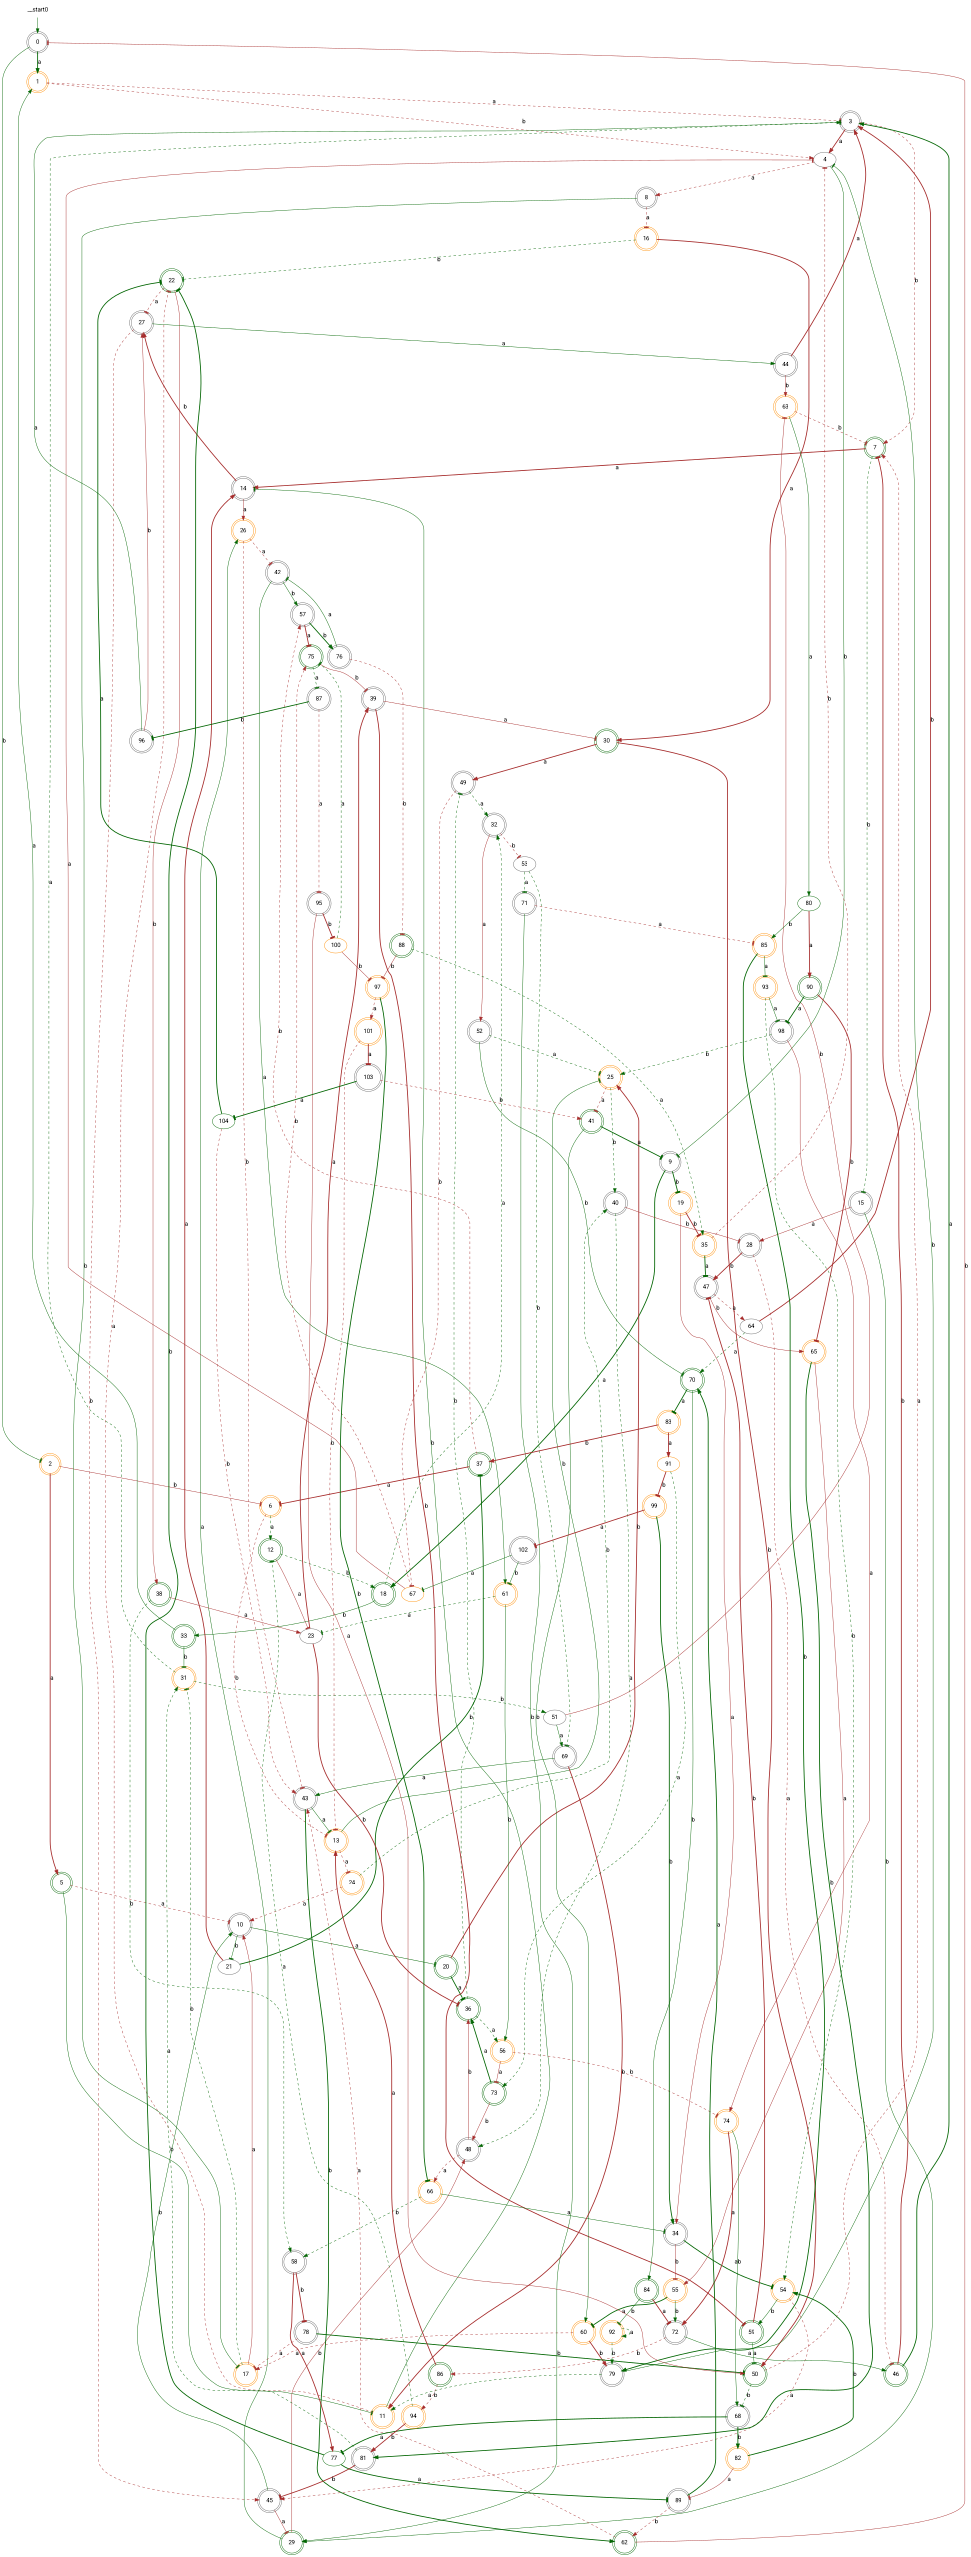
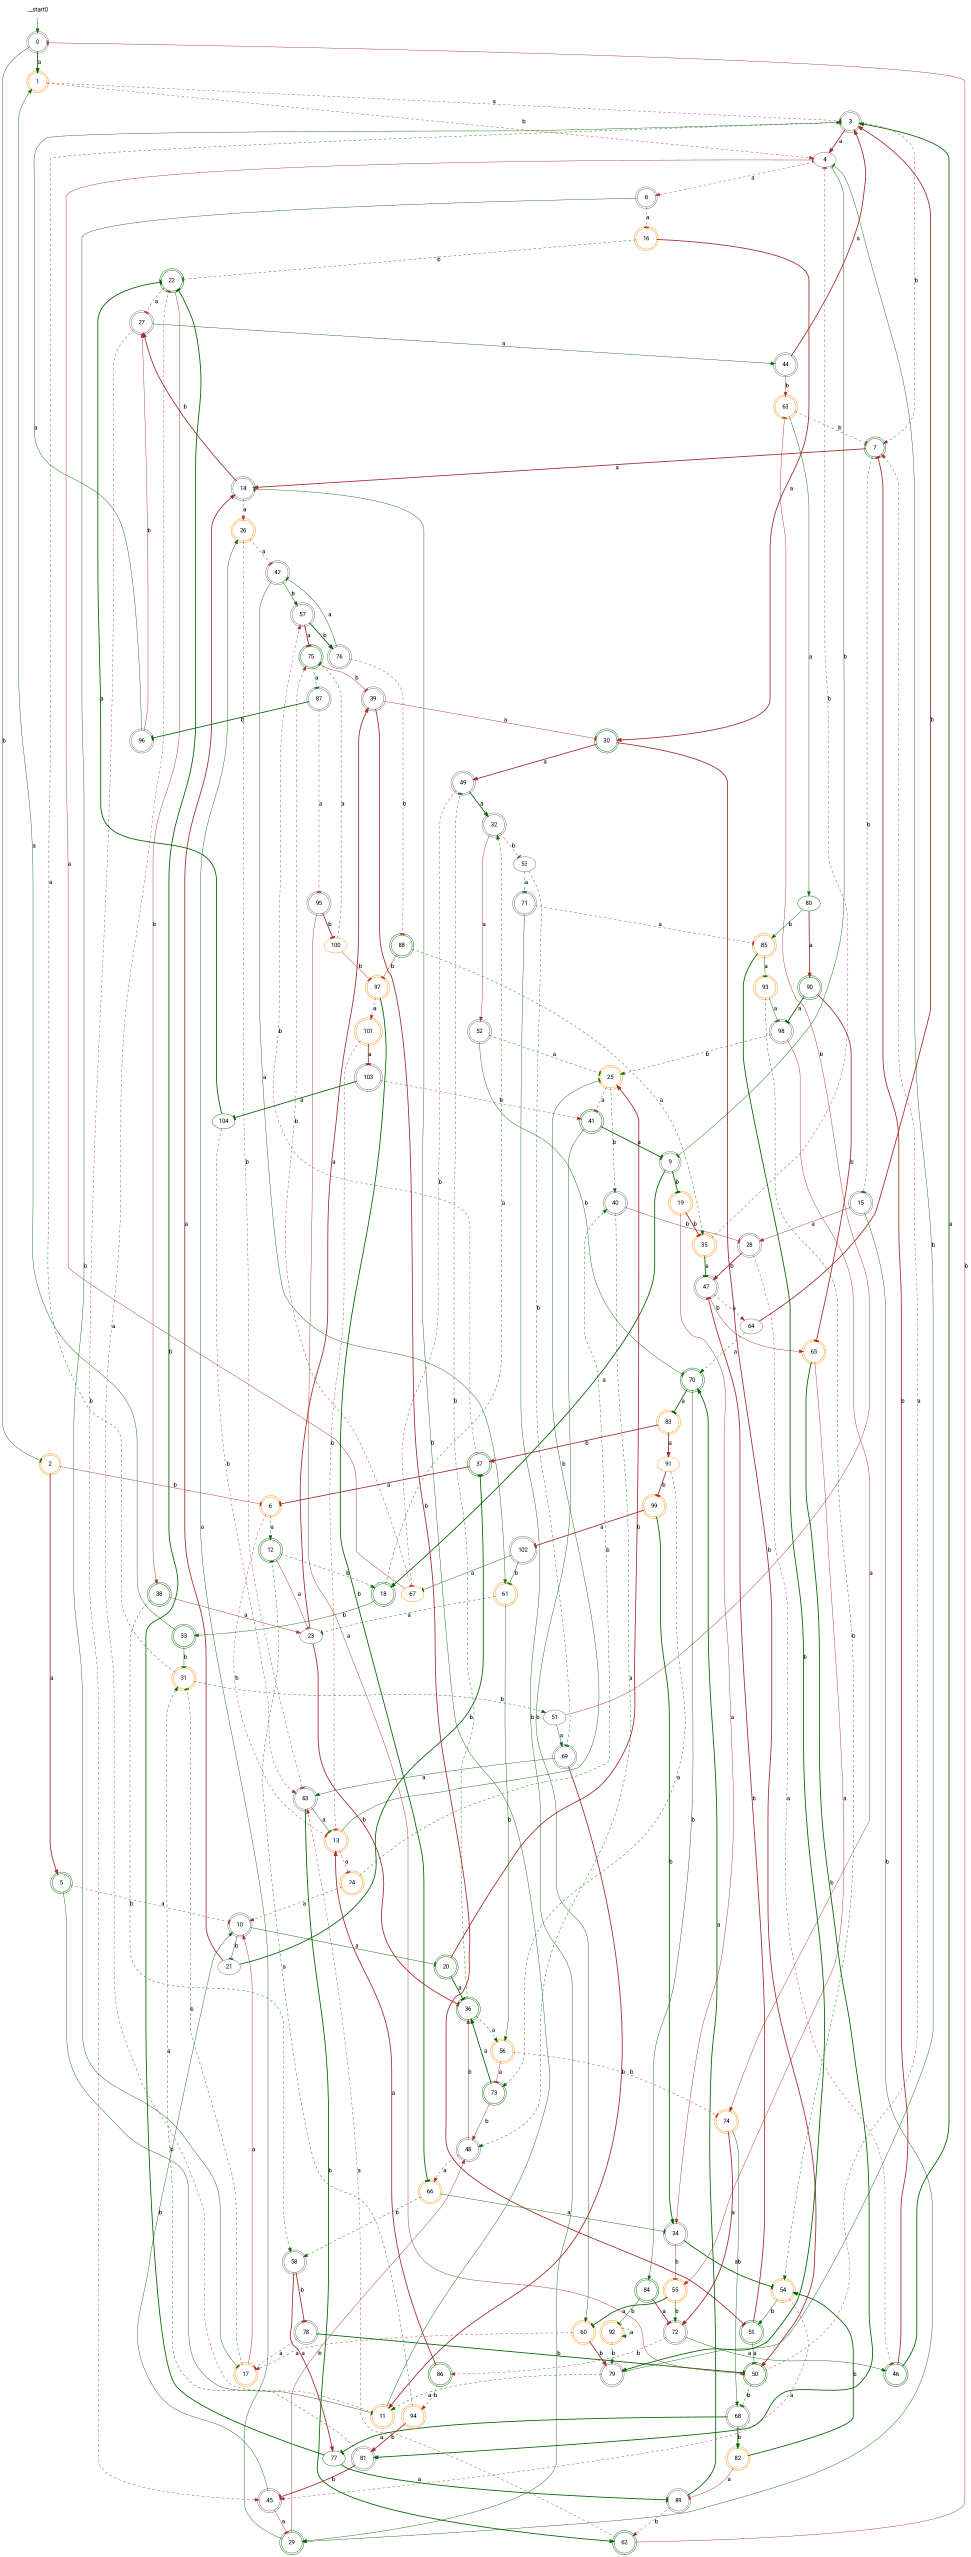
edge "14" -> "26": style solid -> dashed
edge "49" -> "32": style dashed -> bold
